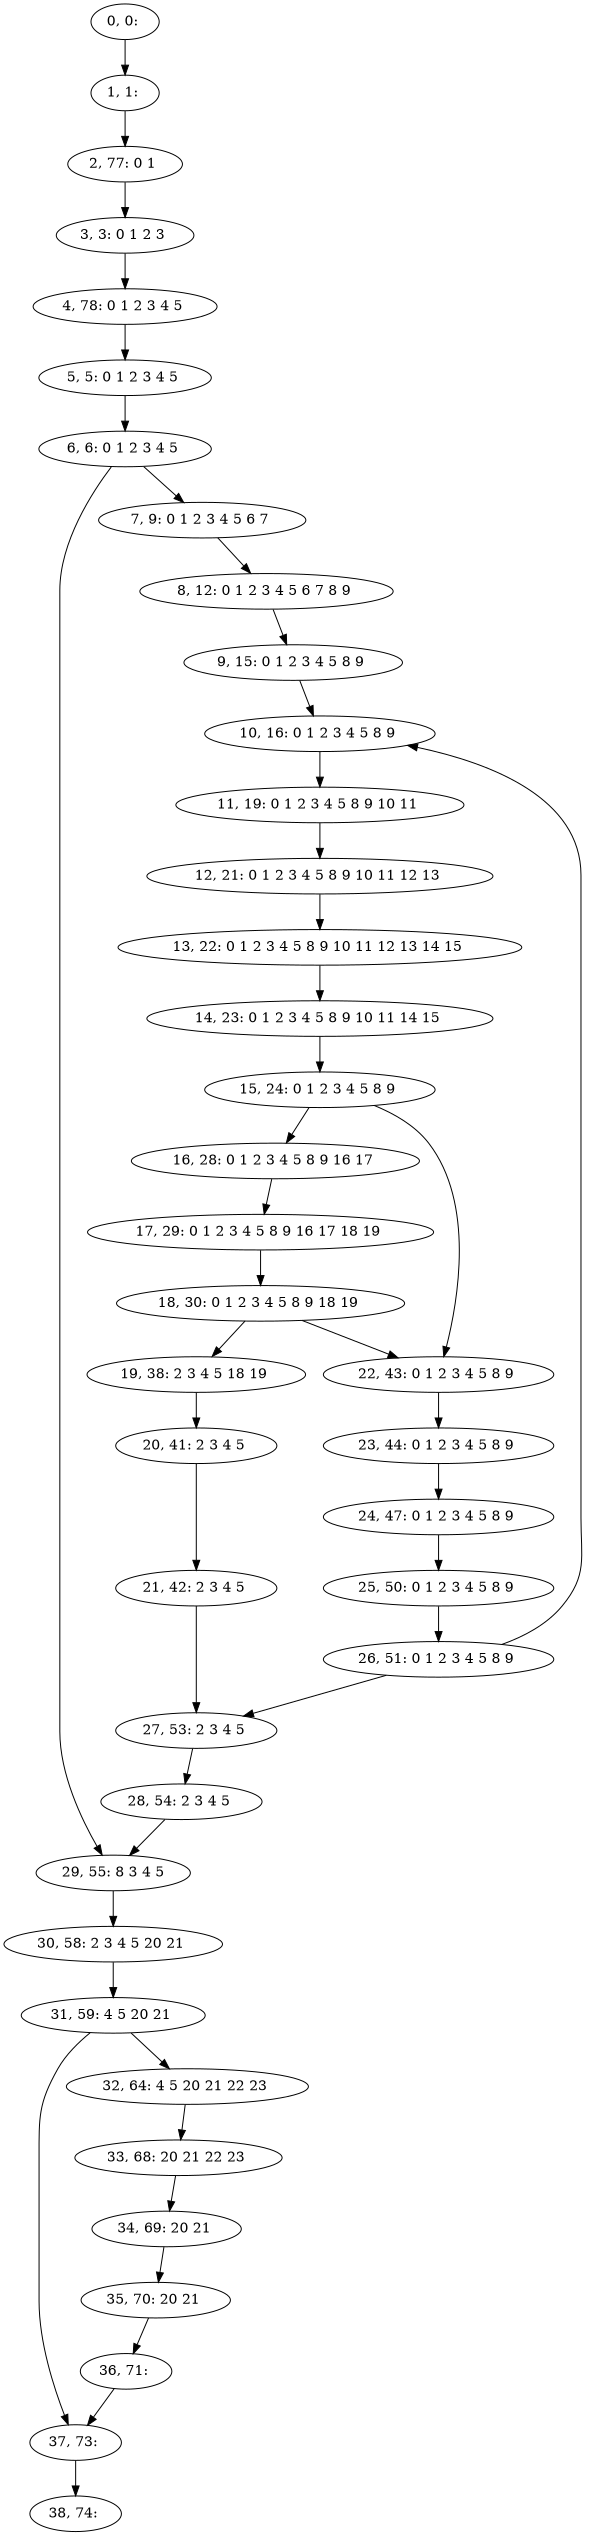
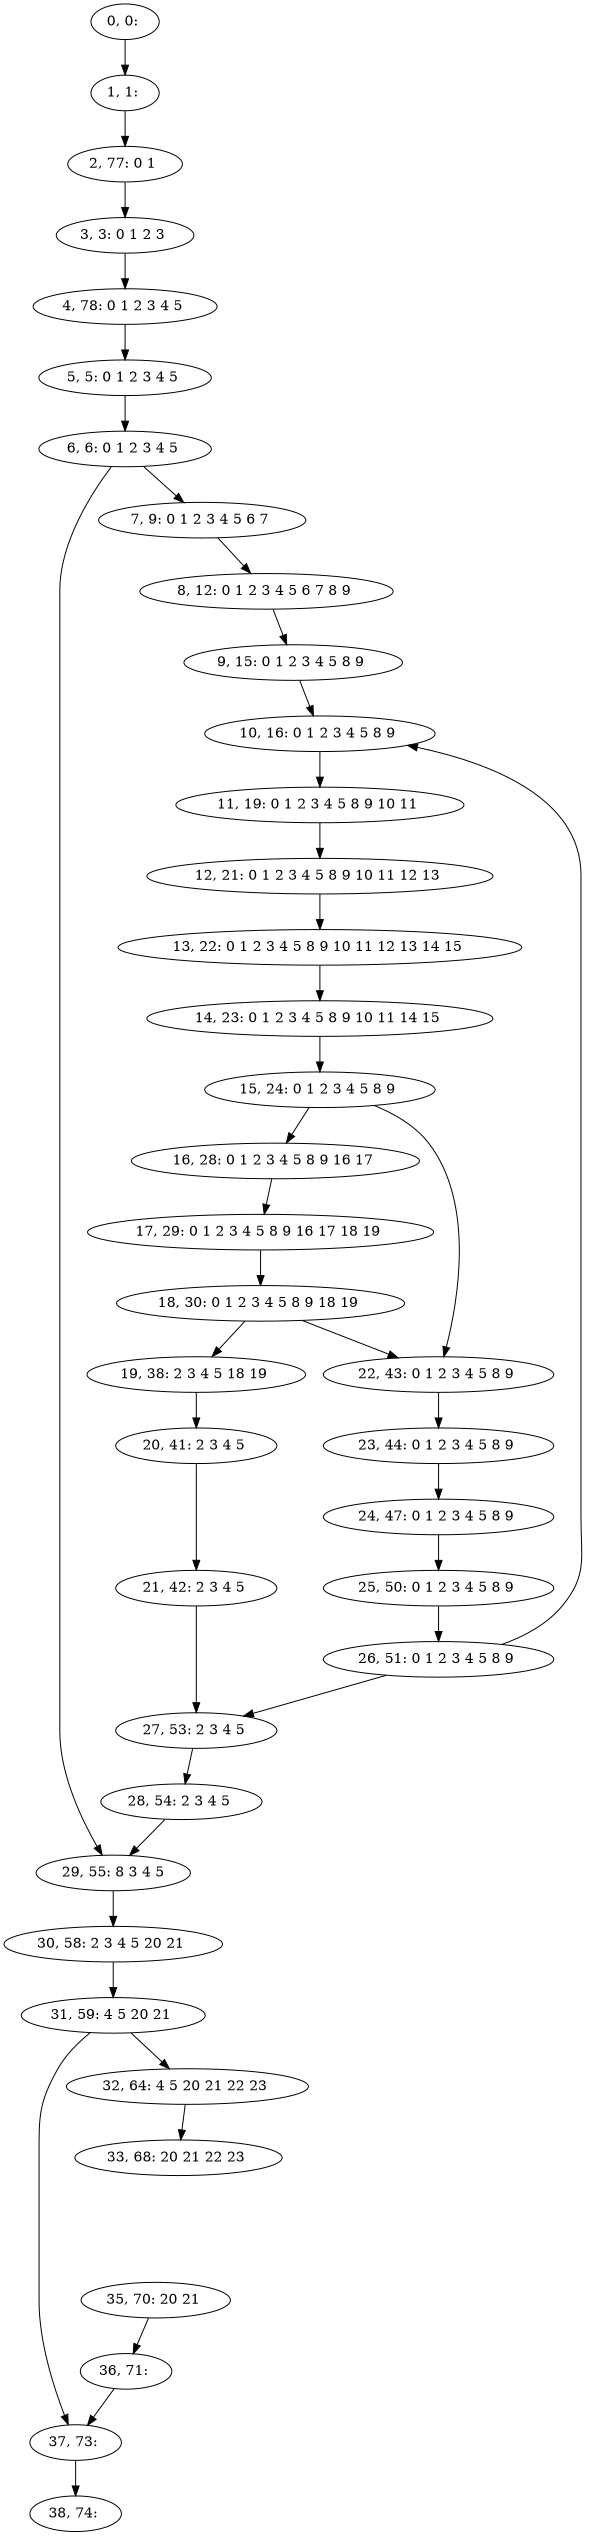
node "34, 69: 20 21": removed
